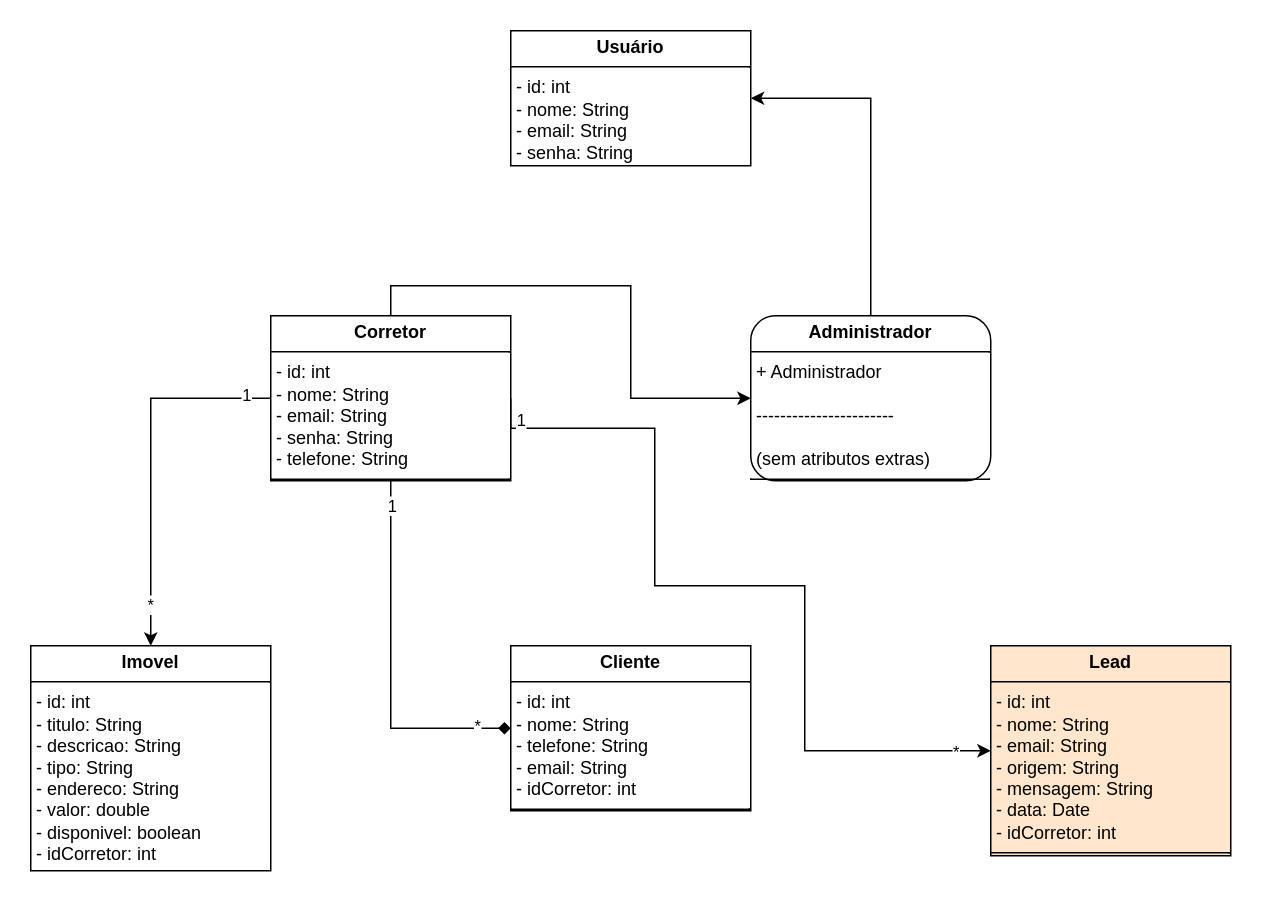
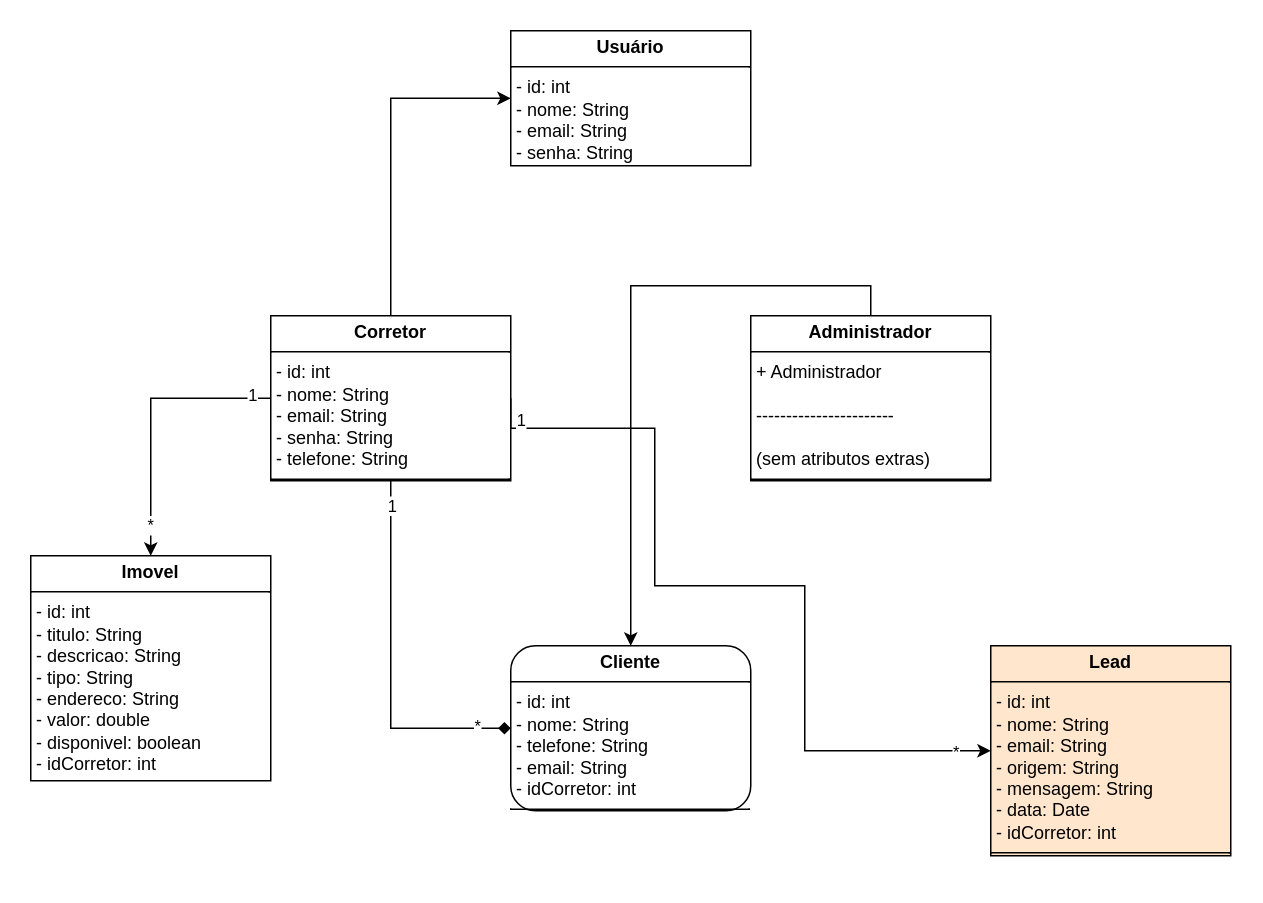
edge "Administrador + Administrador ----------------------- (sem atributos extras)" -> "Usuário - id: int - nome: String - email: String - senha: String": now "Administrador + Administrador ----------------------- (sem atributos extras)" -> "Cliente - id: int - nome: String - telefone: String - email: String - idCorretor: int"
edge "Corretor - id: int - nome: String - email: String - senha: String - telefone: String" -> "Administrador + Administrador ----------------------- (sem atributos extras)": now "Corretor - id: int - nome: String - email: String - senha: String - telefone: String" -> "Usuário - id: int - nome: String - email: String - senha: String"
node "Administrador + Administrador ----------------------- (sem atributos extras)": shape rounded rectangle -> rectangle
node "Cliente - id: int - nome: String - telefone: String - email: String - idCorretor: int": shape rectangle -> rounded rectangle
node "Imovel - id: int - titulo: String - descricao: String - tipo: String - endereco: String - valor: double - disponivel: boolean - idCorretor: int": moved (151, 758) -> (151, 668)
